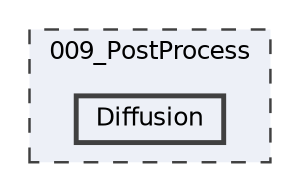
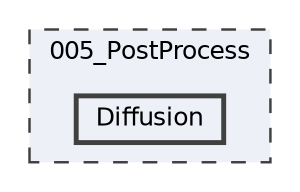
cluster "009_PostProcess": label "009_PostProcess" -> "005_PostProcess"
